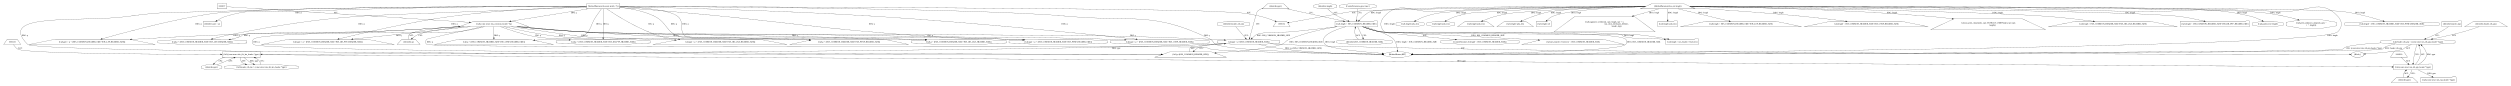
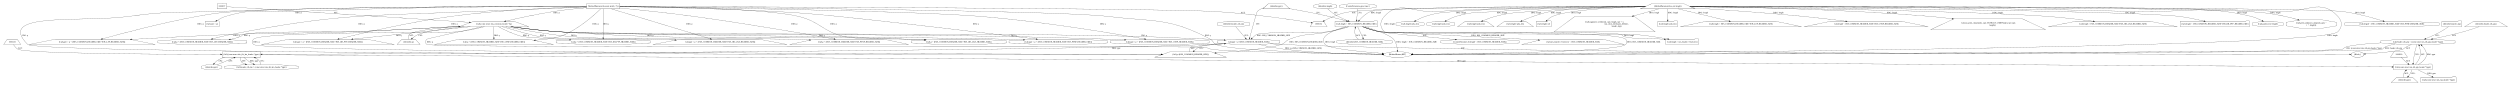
node "(Identifier,optr = p)": label "(Identifier,optr = p)" -> "(Call,optr = p)"
